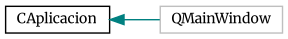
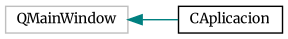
edge "QMainWindow" -> "CAplicacion": reversed
